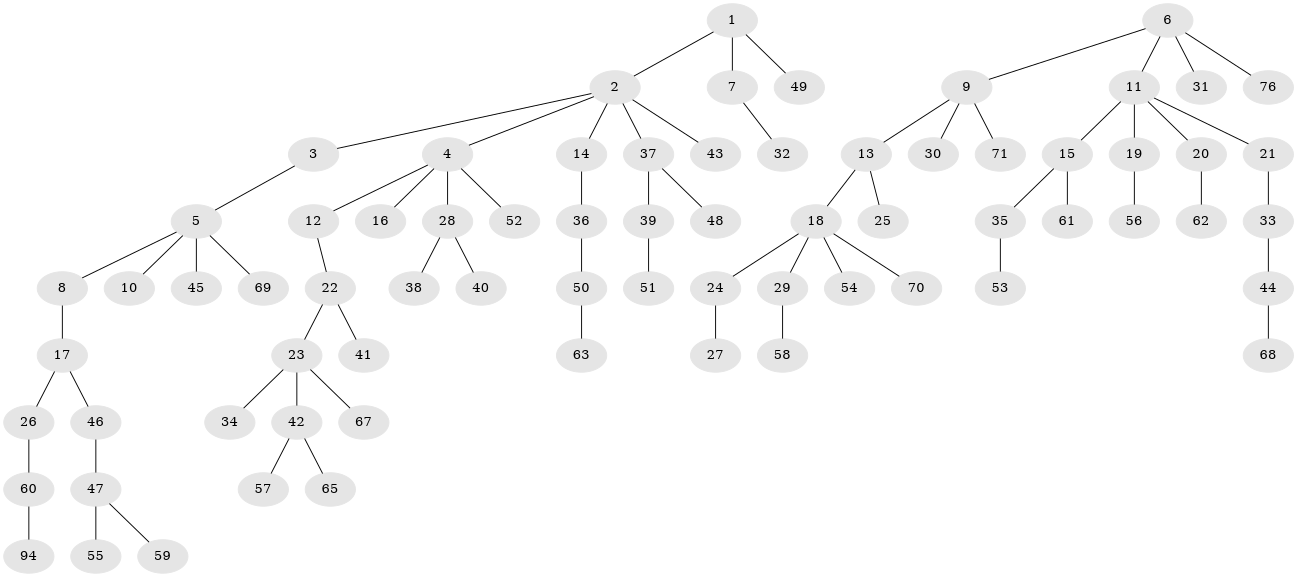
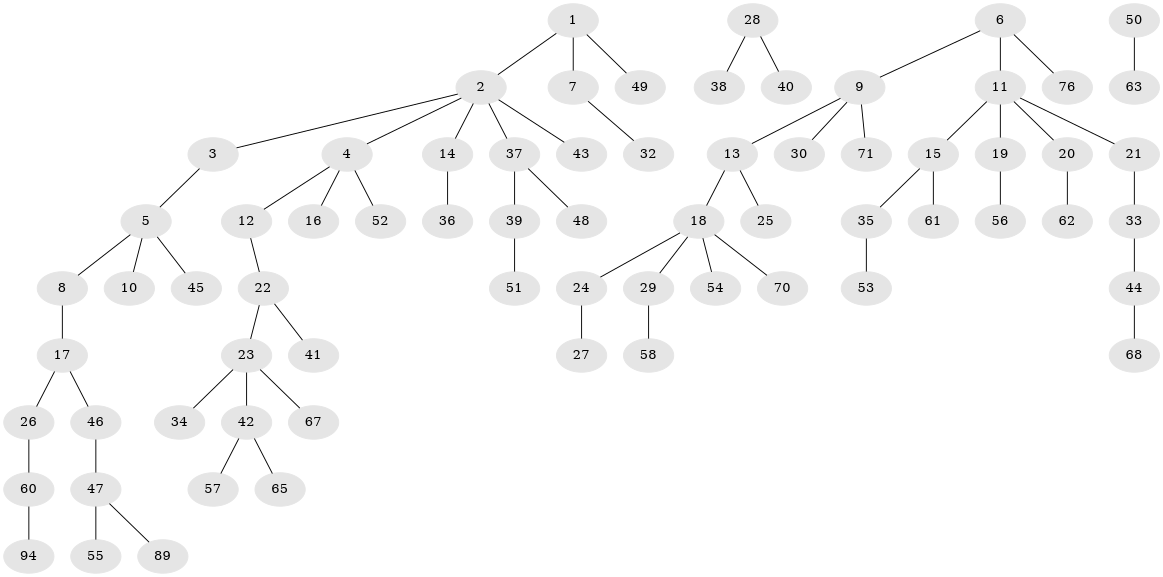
node "31": removed
edge "4" -- "28": removed
edge "36" -- "50": removed
node "69": removed
node "59": label "59" -> "89"
